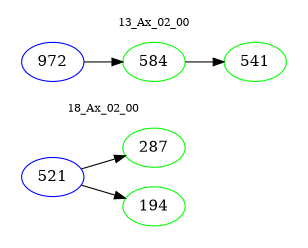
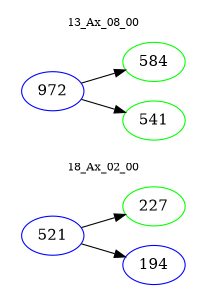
cluster "13_Ax_02_00": label "13_Ax_02_00" -> "13_Ax_08_00"
edge "584" -> "541": now "972" -> "541"
node "287": label "287" -> "227"
node "194": color green -> blue
